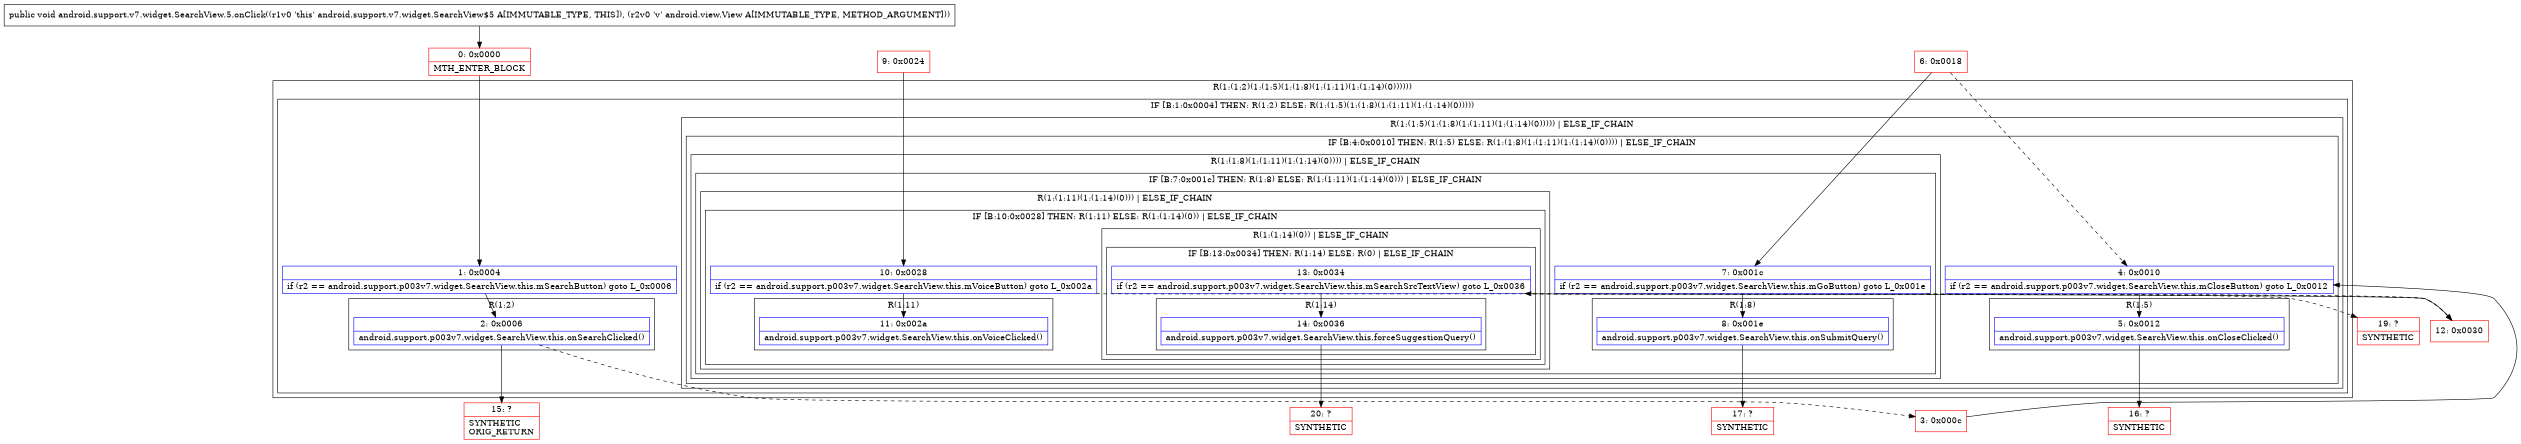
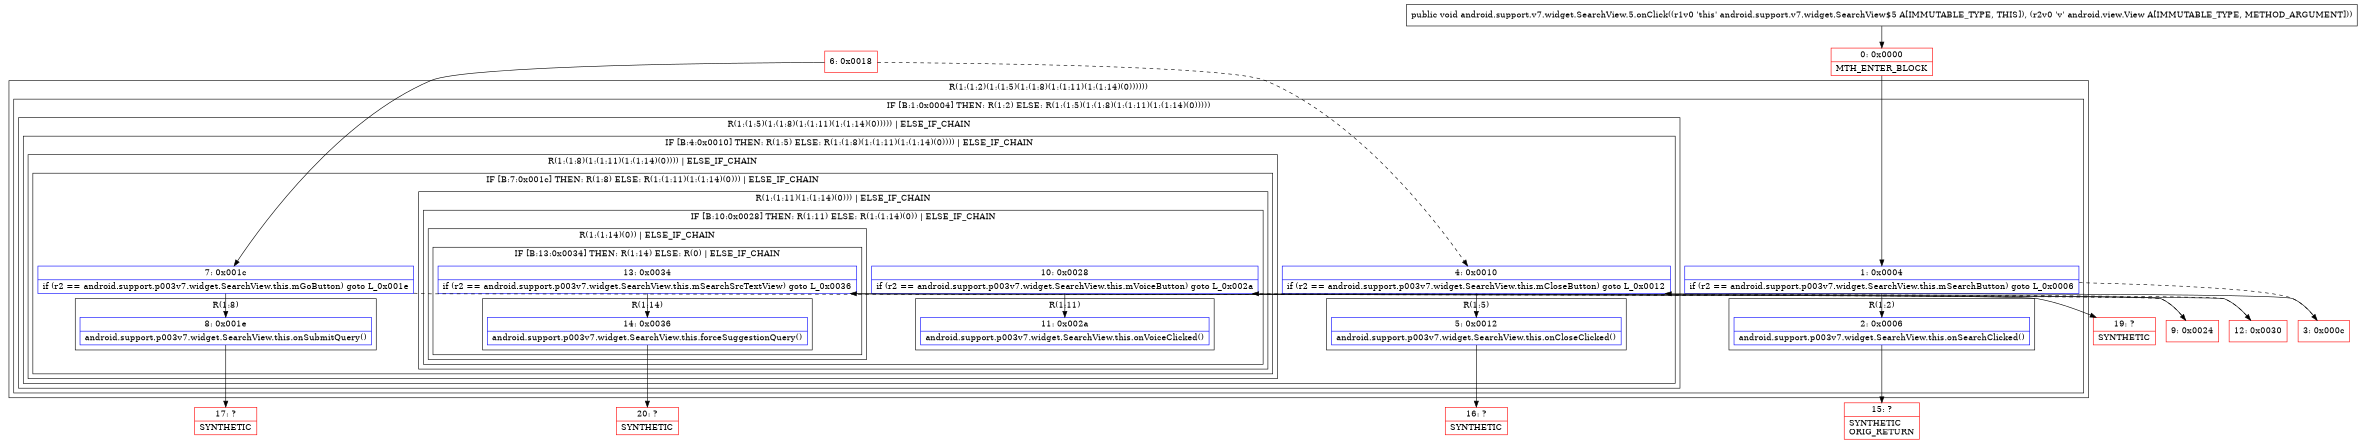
edge "13: 0x0034" -> "19: ?": style dashed -> solid
edge "7: 0x001c" -> "12: 0x0030": now "7: 0x001c" -> "9: 0x0024"
edge "2: 0x0006" -> "3: 0x000c": now "1: 0x0004" -> "3: 0x000c"
